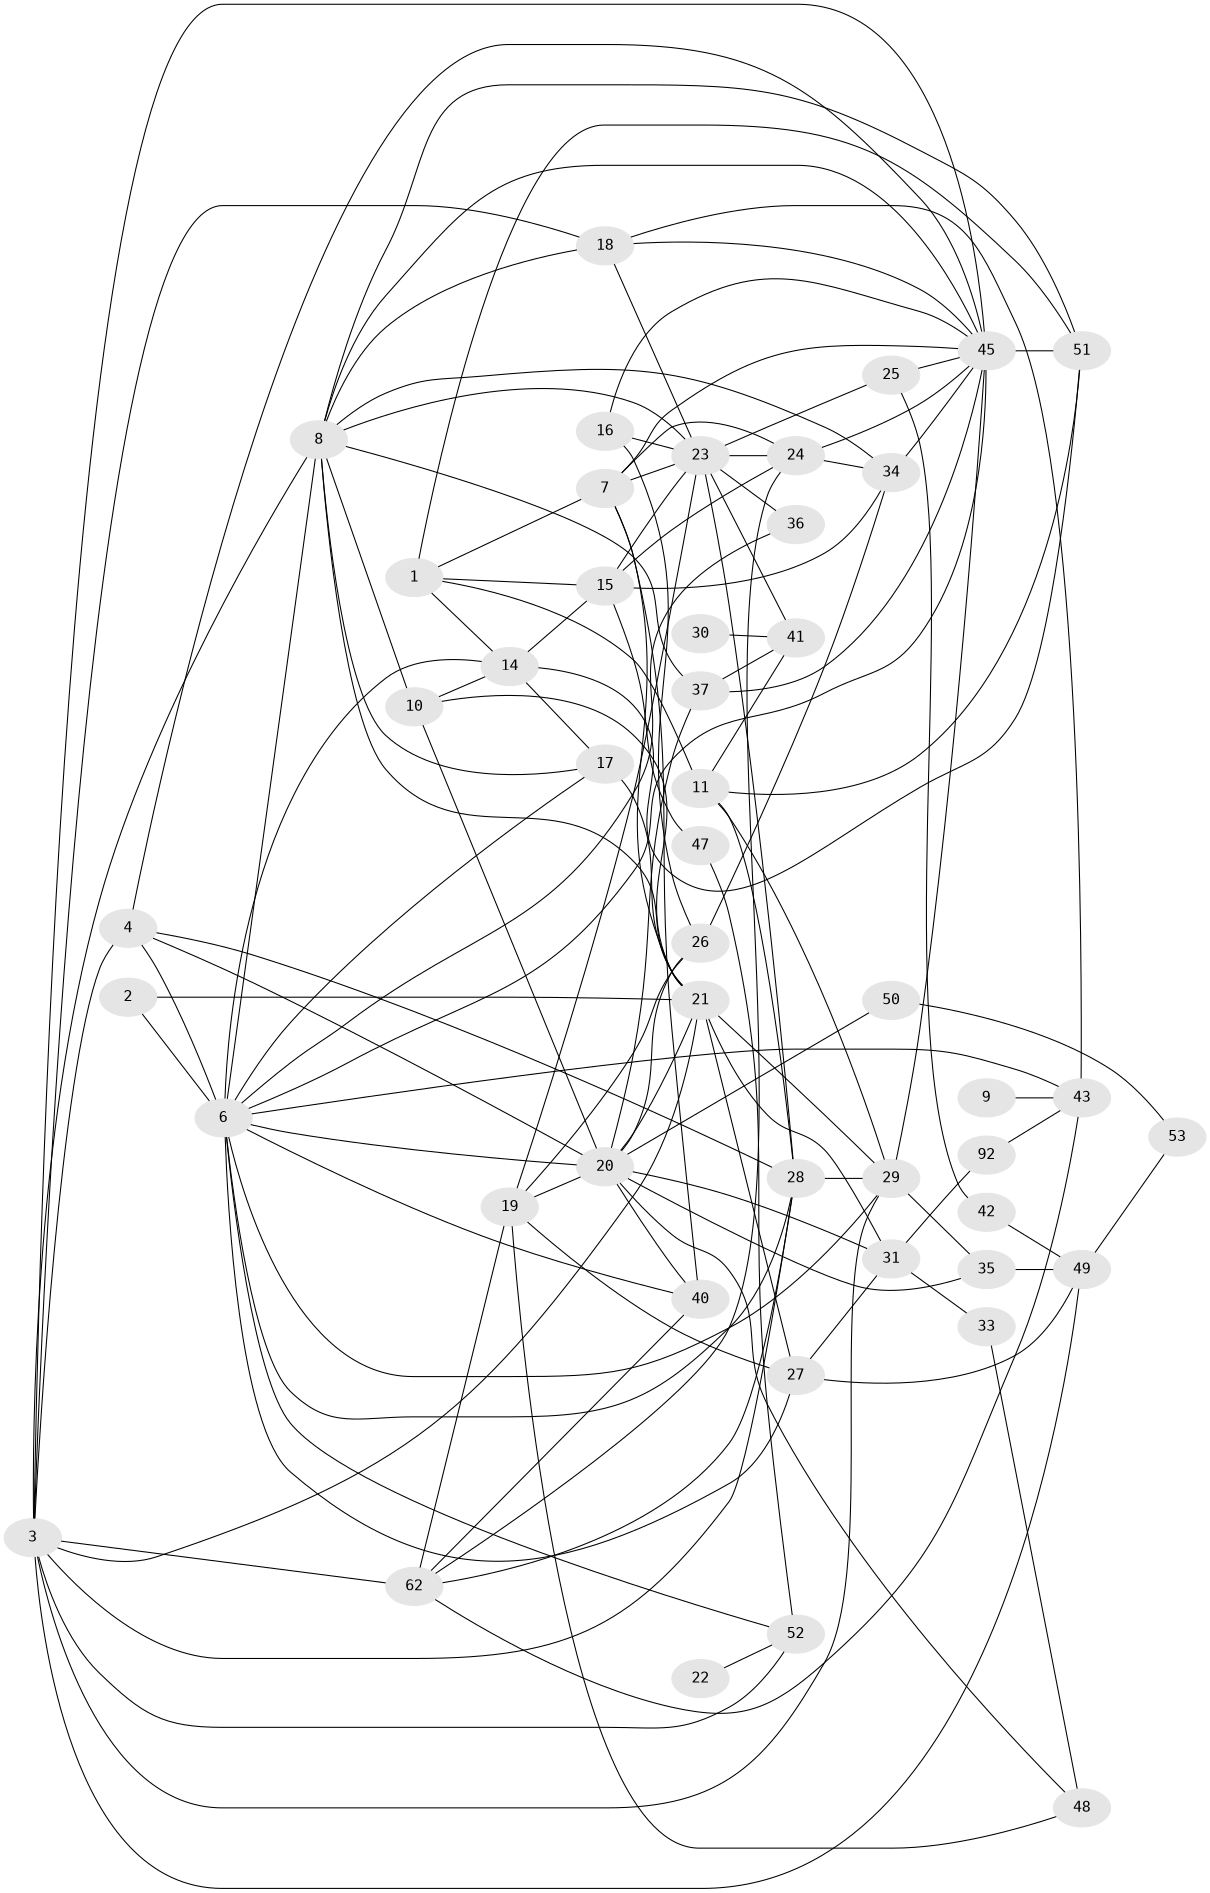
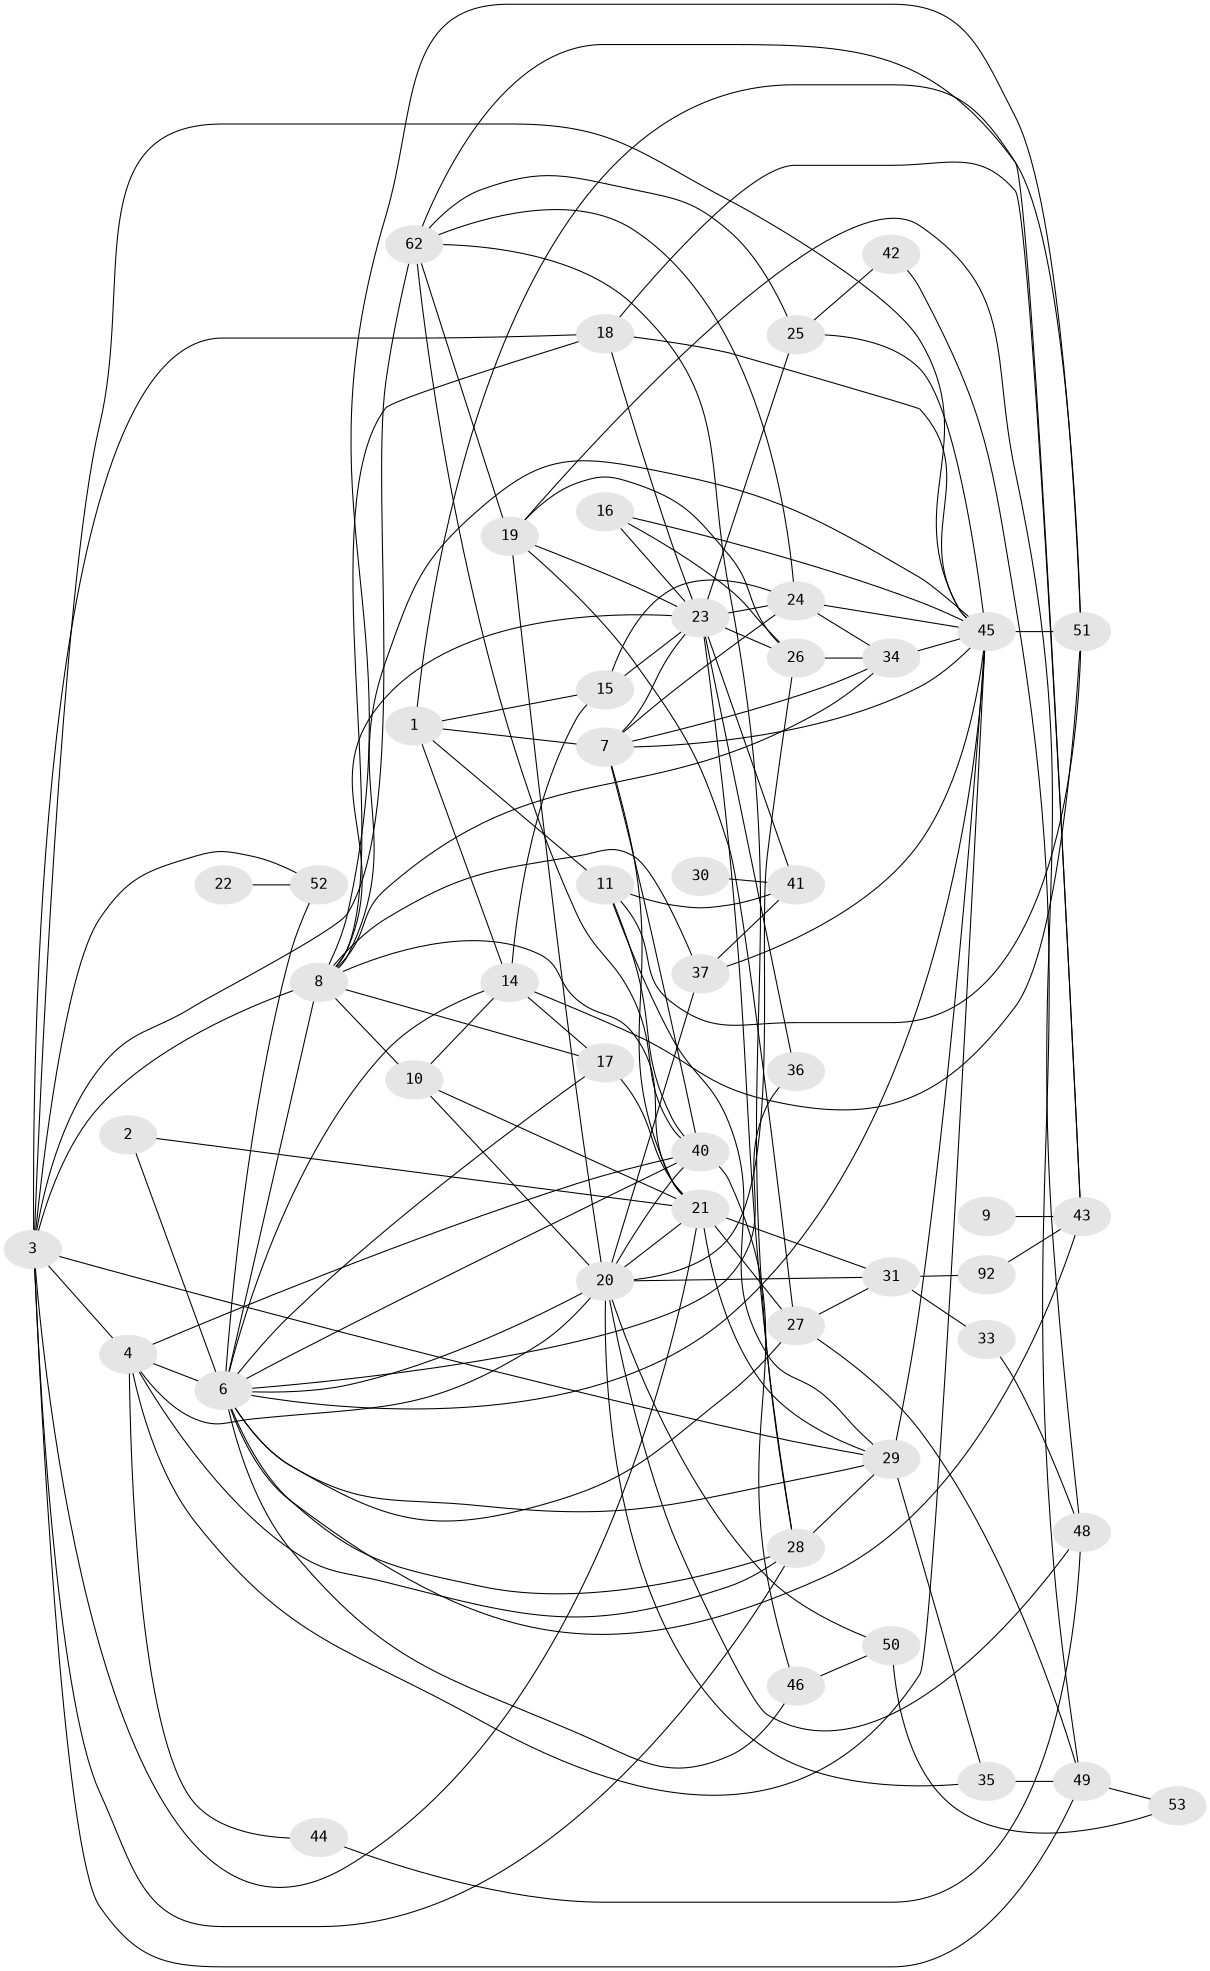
edge "62" -- "25": added
edge "34" -- "15": now "34" -- "7"
edge "23" -- "26": added
node "47": removed
edge "11" -- "28": now "11" -- "40"
edge "40" -- "4": added
node "46": added
node "44": added
